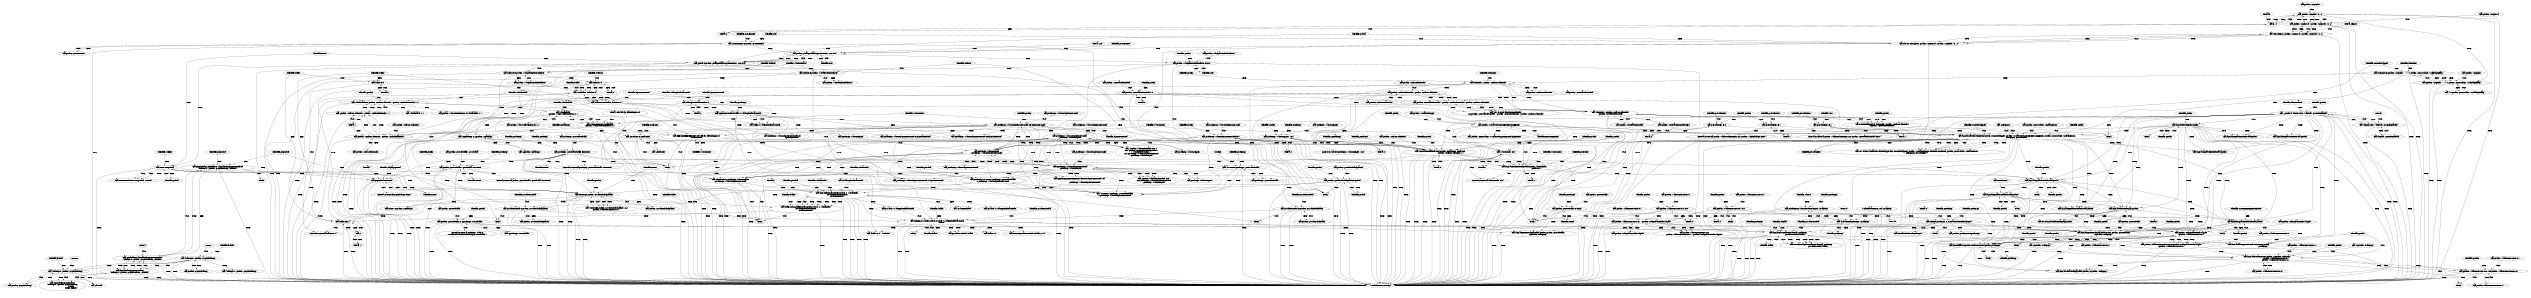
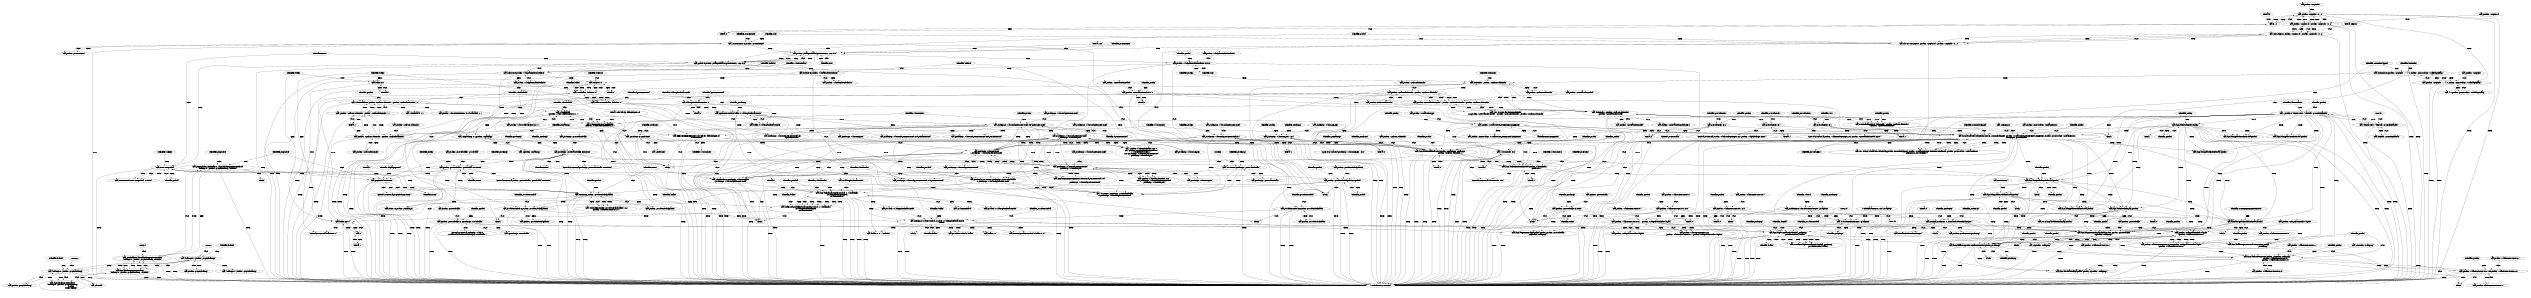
edge "(Call,ht_in_mbs * ps_dec->u2_frm_wd_in_mbs)" -> "(Call,ps_dec->u2_frm_ht_in_mbs * ps_dec->u2_frm_wd_in_mbs)": reversed
node "(ControlStructure,else)": added
